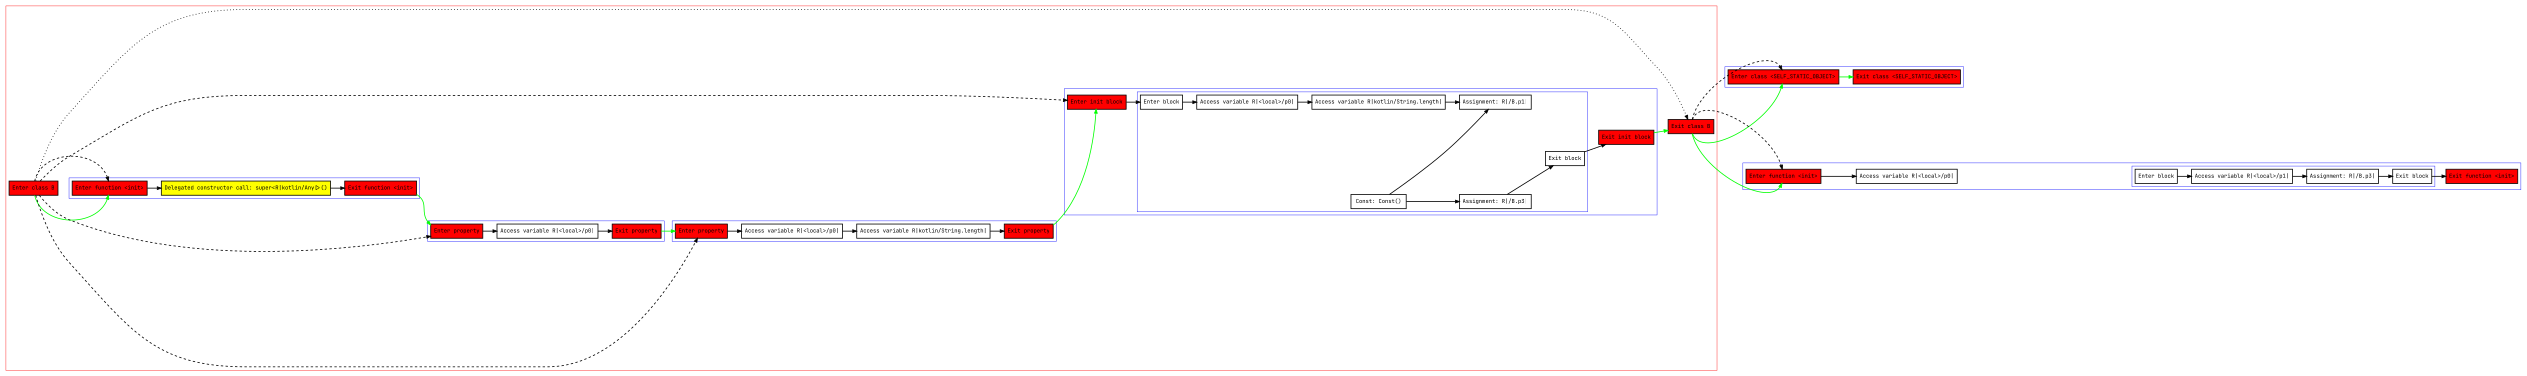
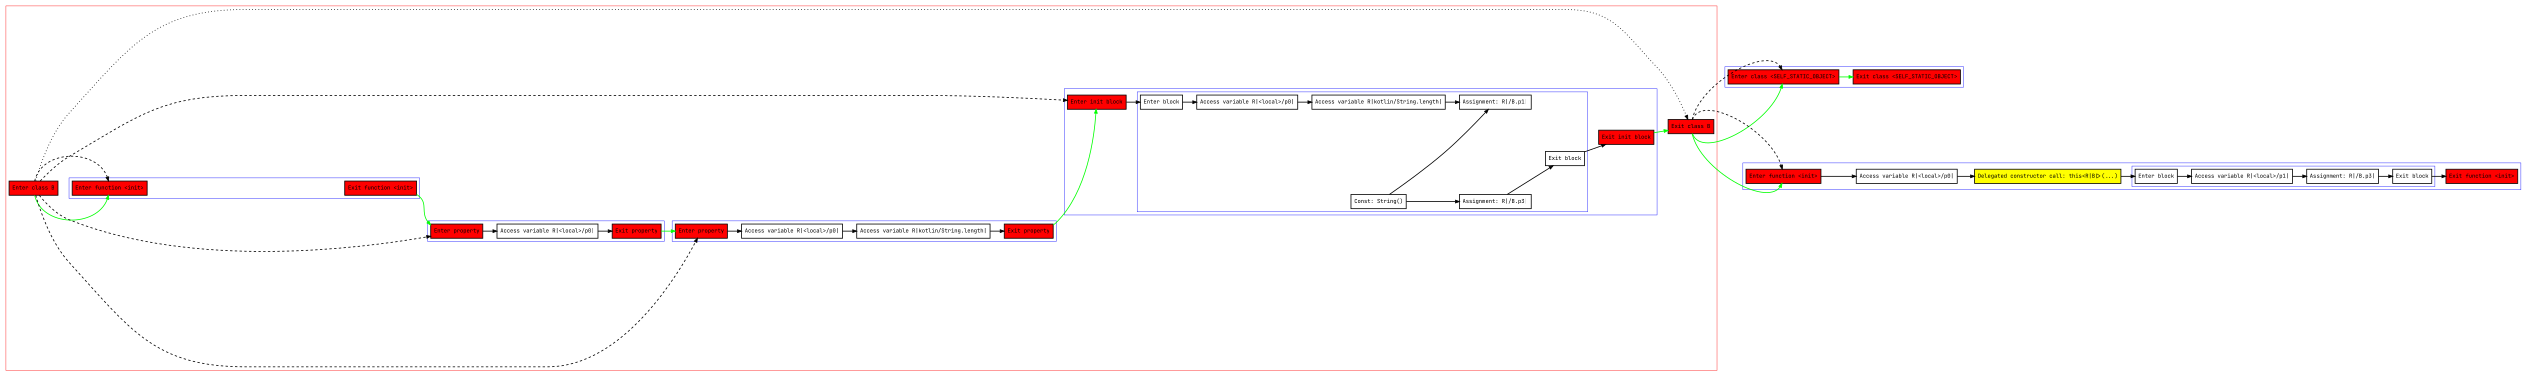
node "Delegated constructor call: this<R|B|>(...)": added
node "Delegated constructor call: super<R|kotlin/Any|>()": removed
node "Const: Const()": label "Const: Const()" -> "Const: String()"
